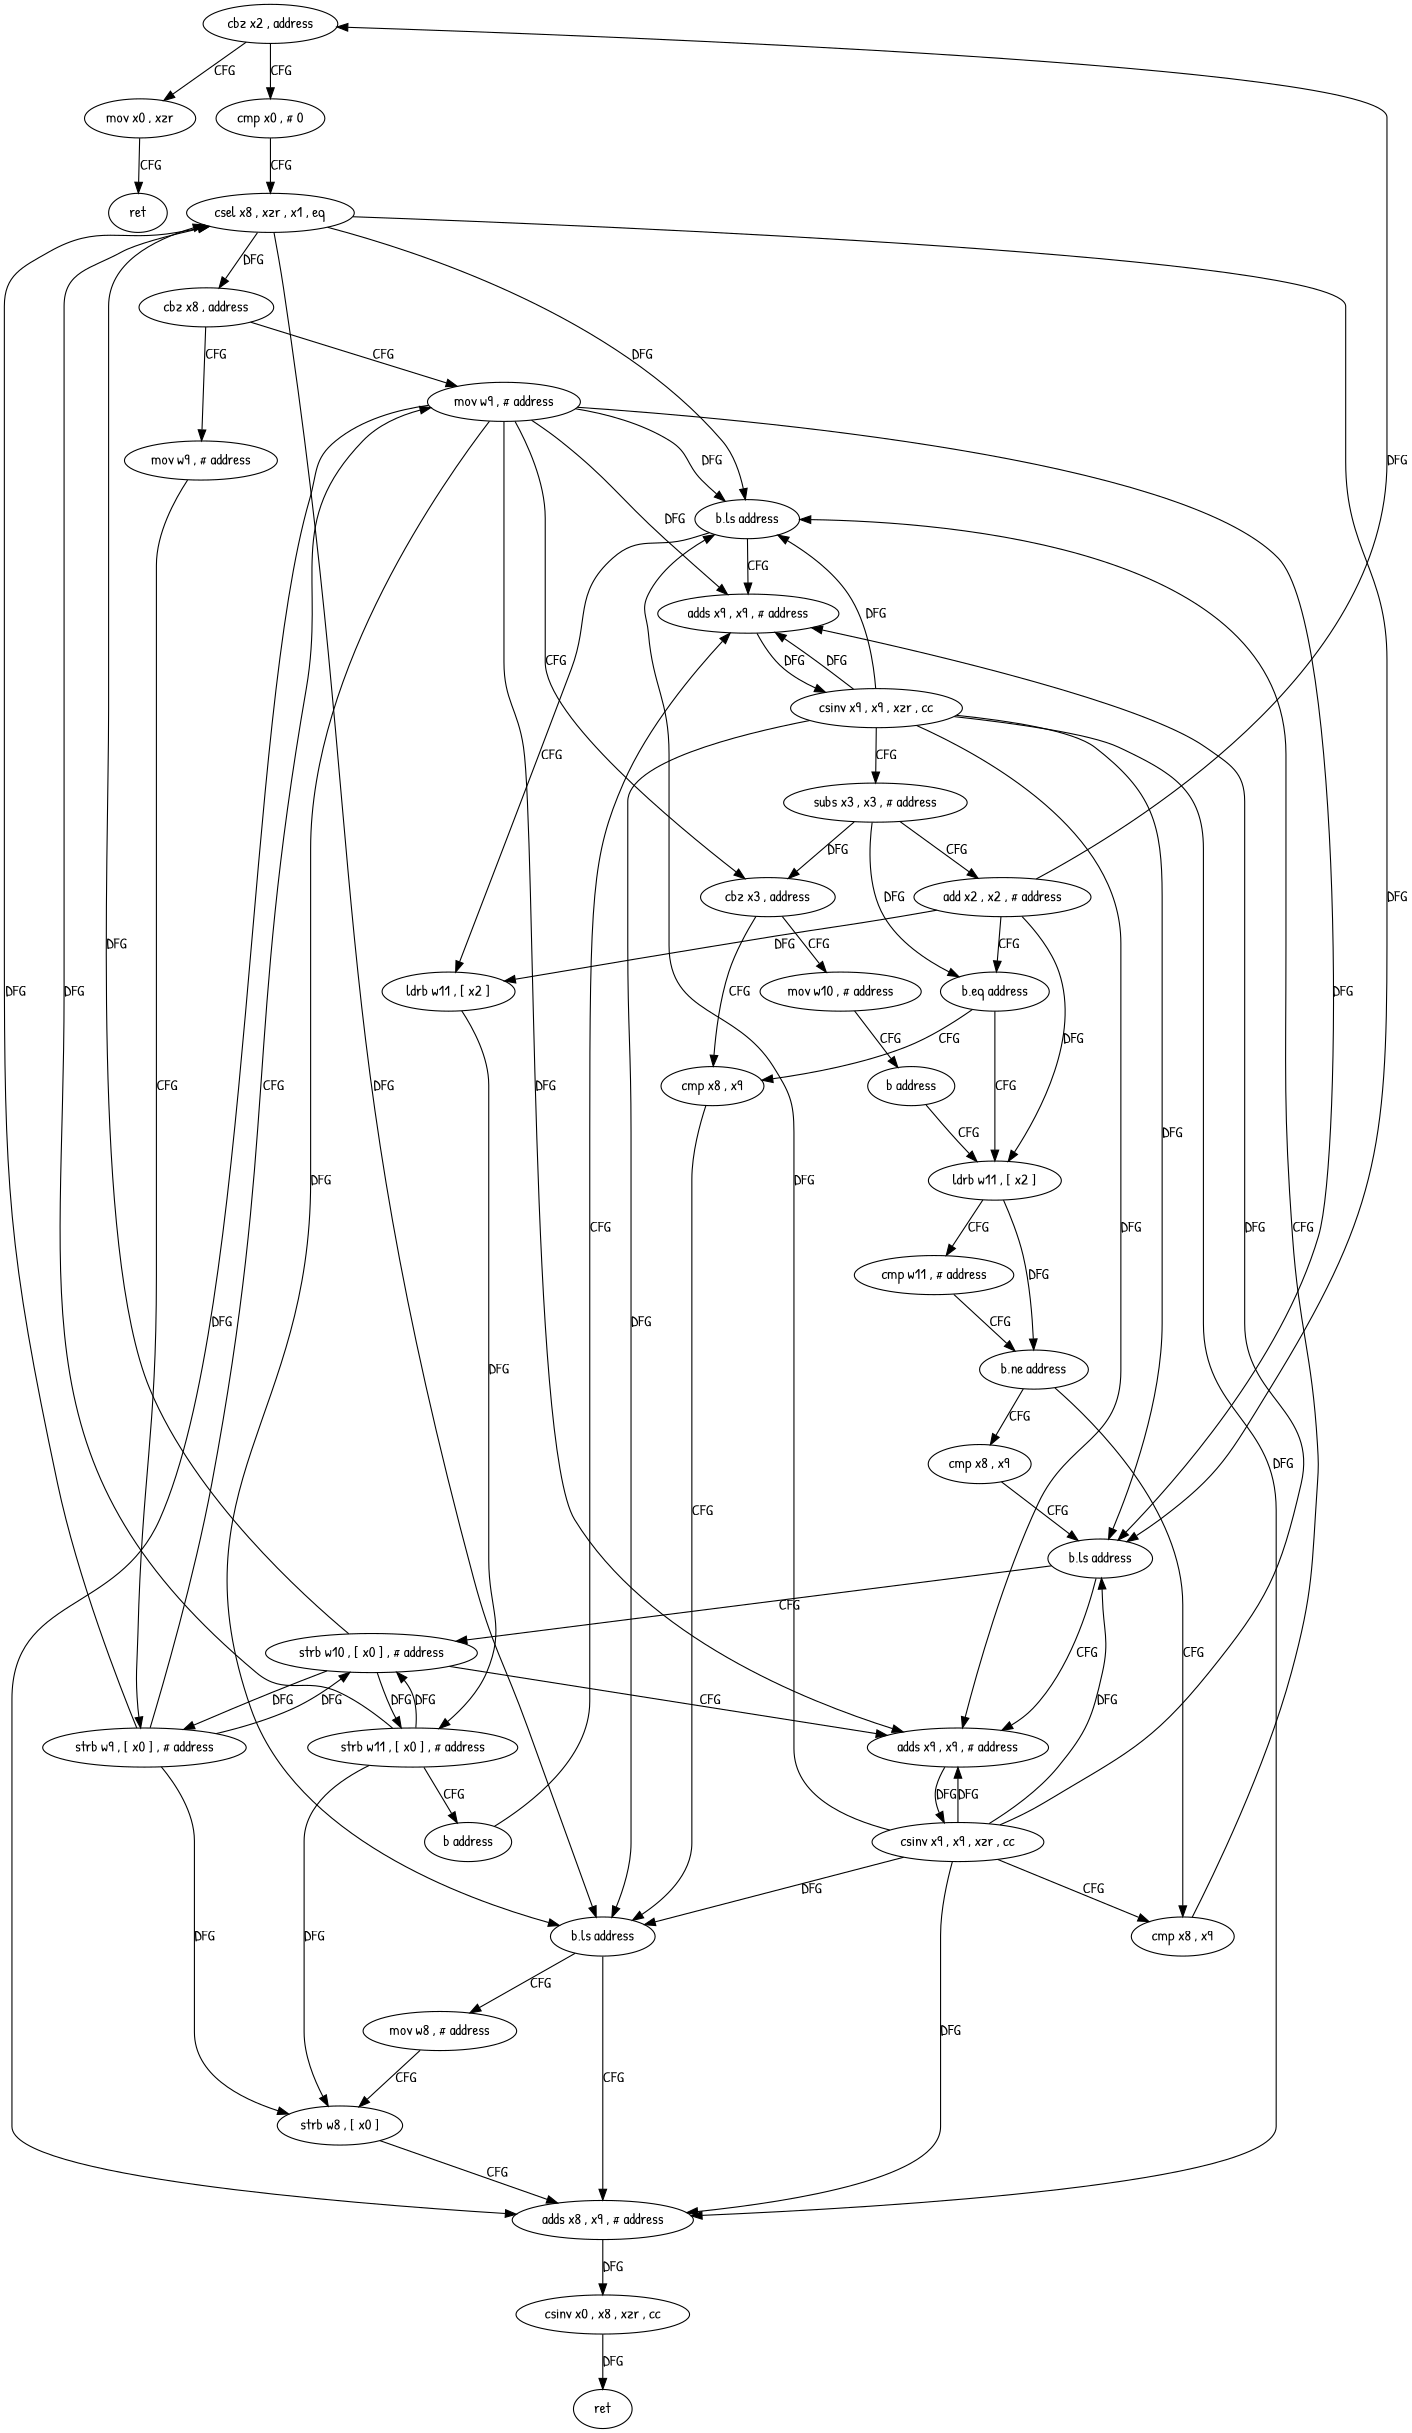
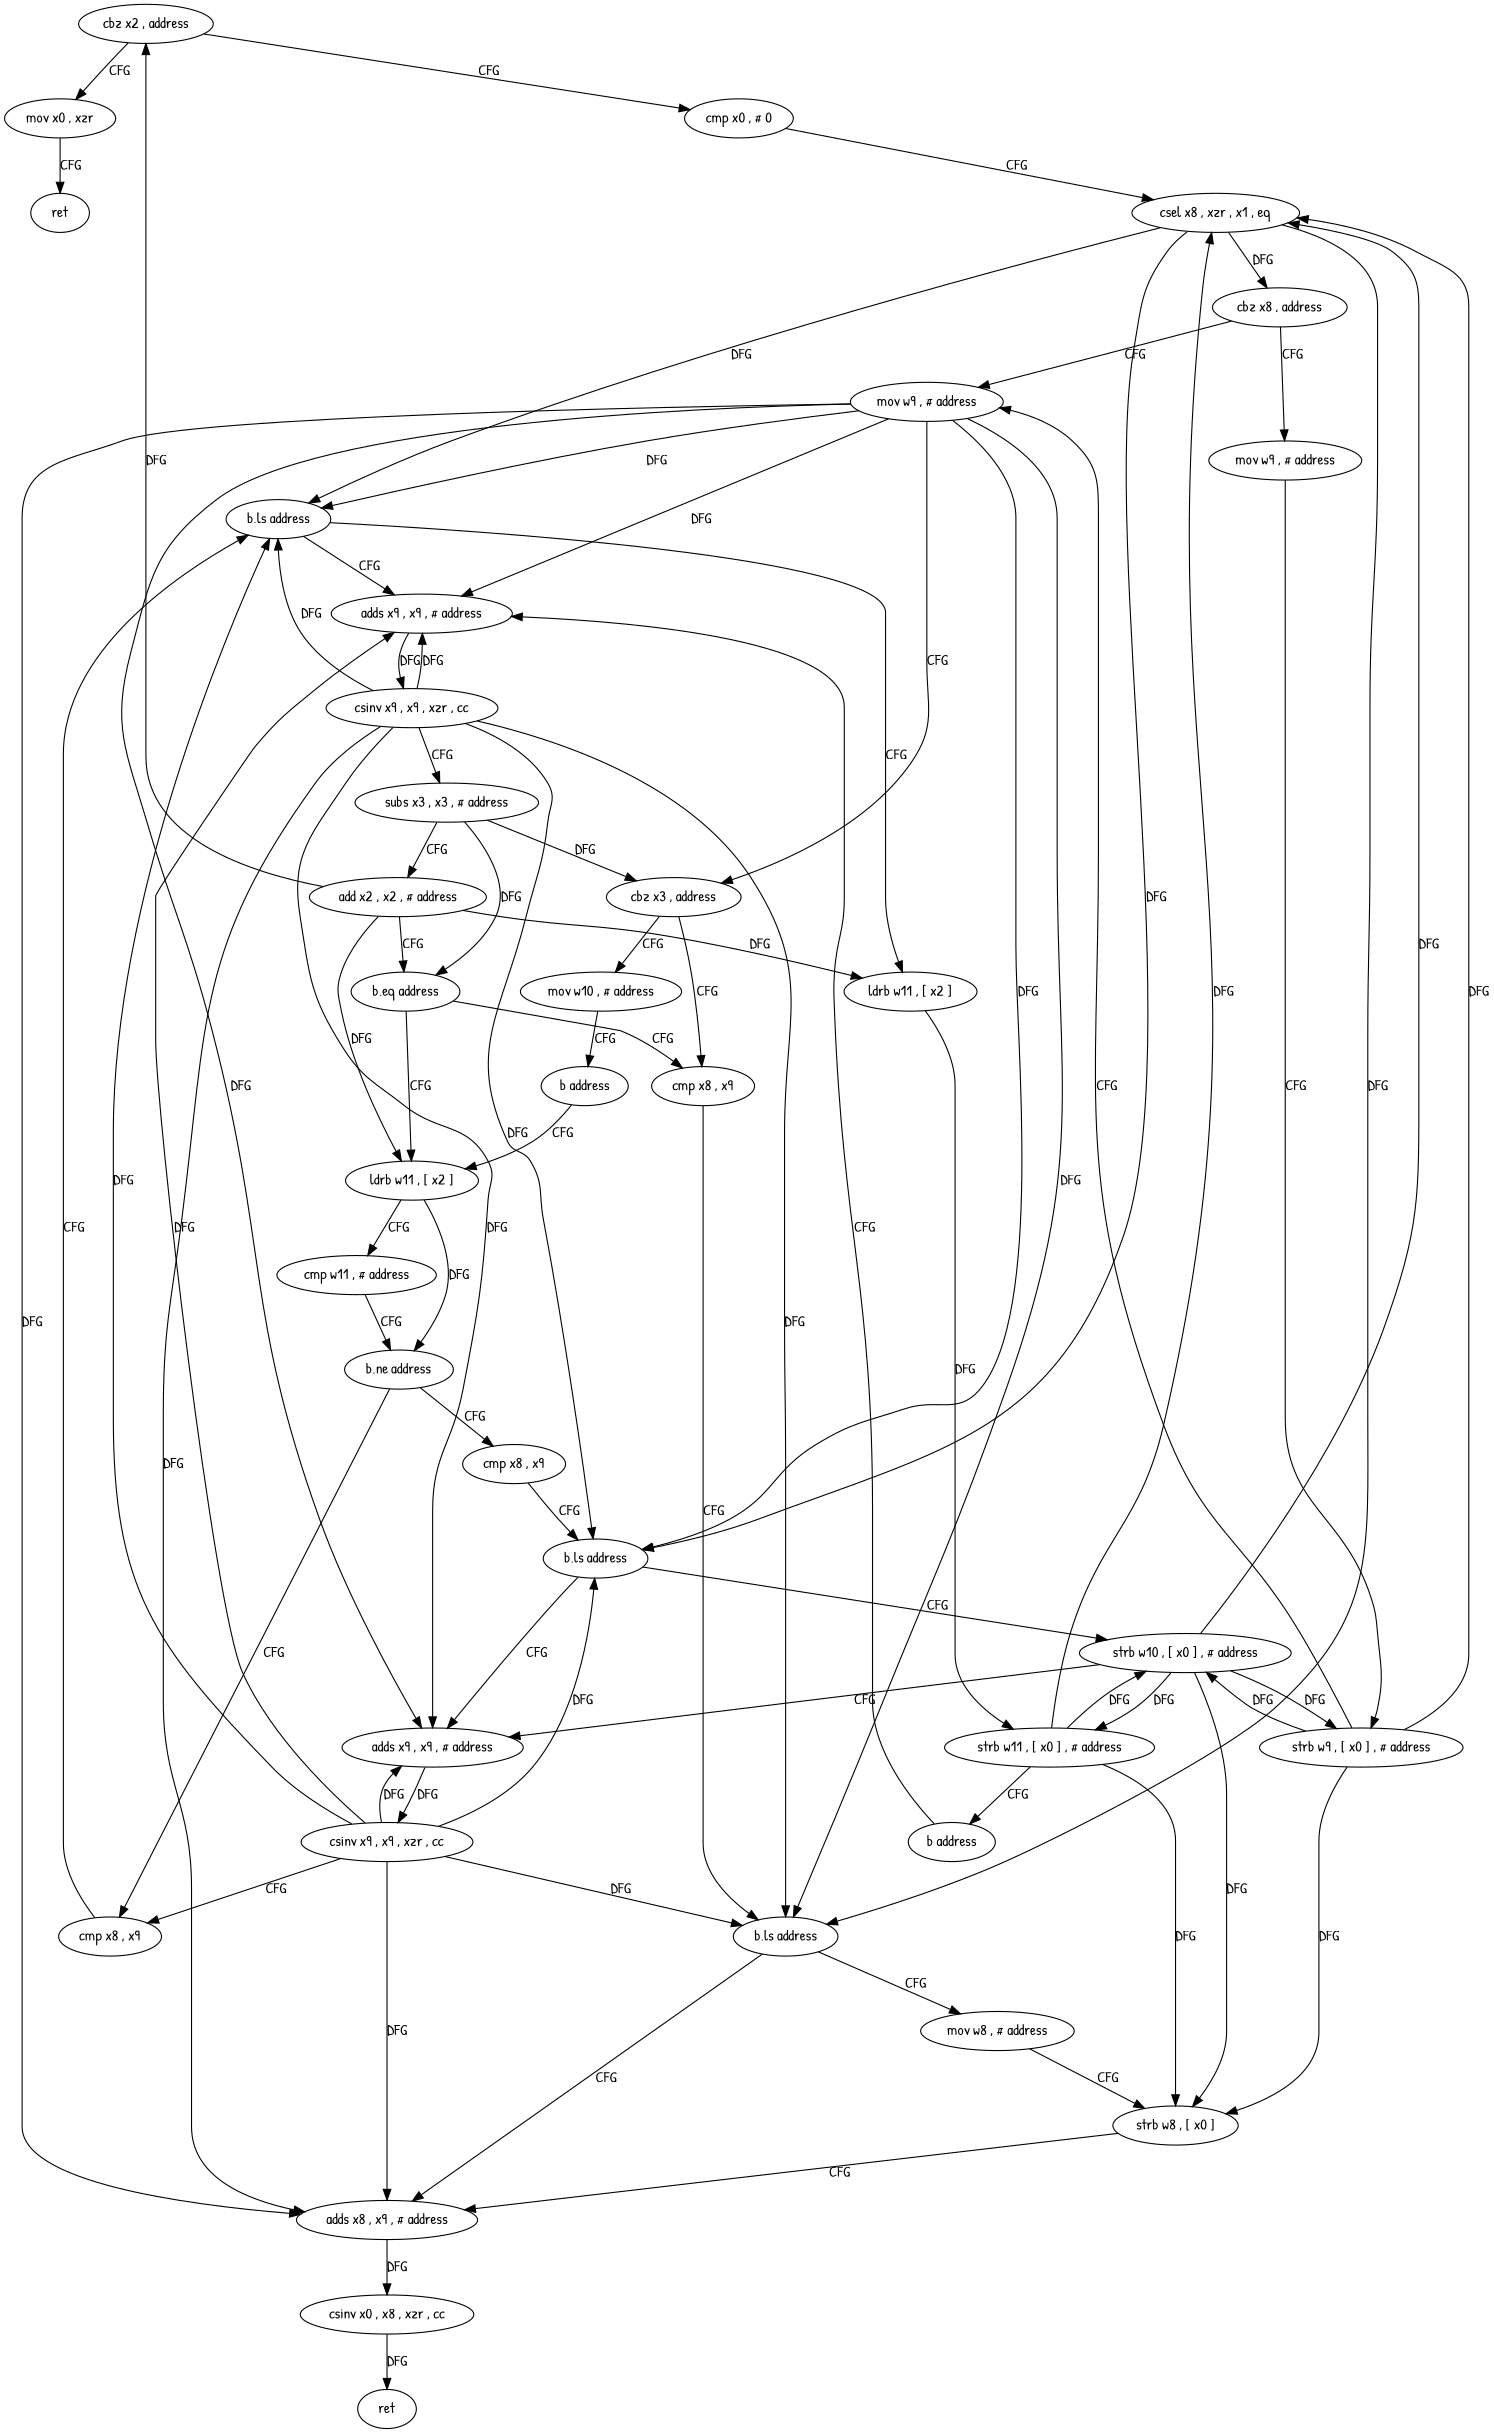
edge "strb w10 , [ x0 ] , # address" -> "strb w8 , [ x0 ]": added, label "DFG"
